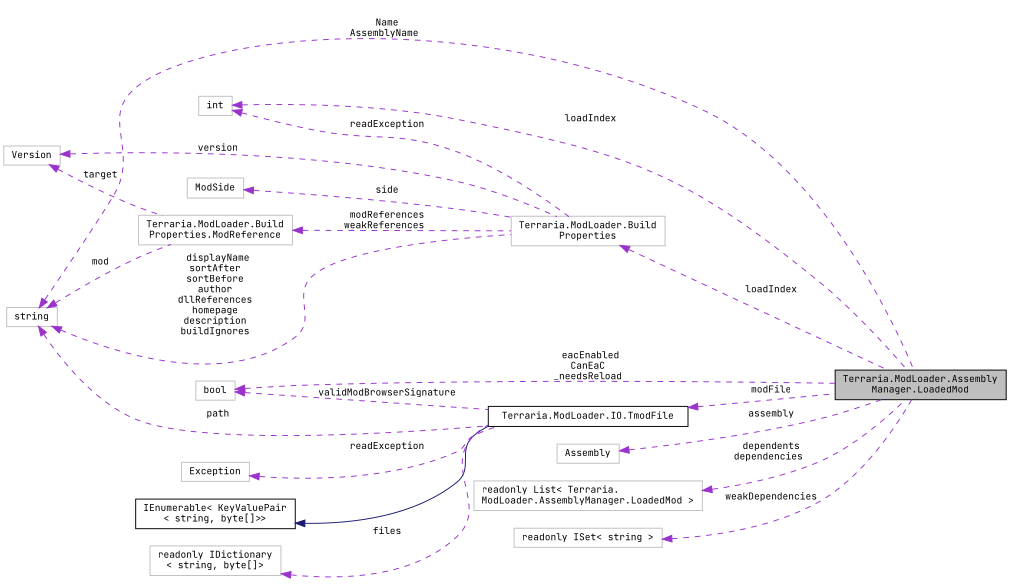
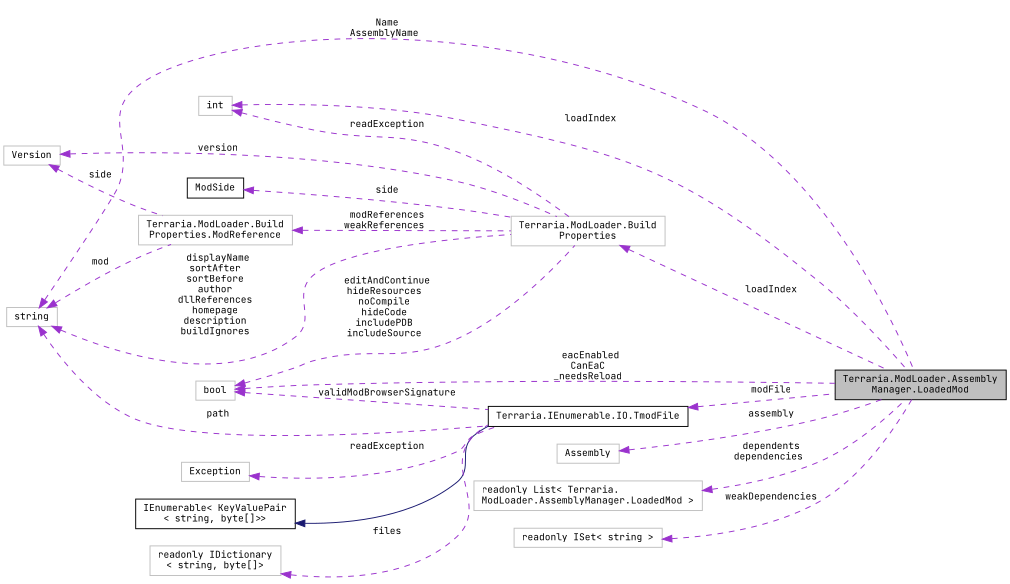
edge "Terraria.ModLoader.Build Properties.ModReference" -> "Version": label " target" -> " side"
node "ModSide": color grey75 -> black
edge "Terraria.ModLoader.Build Properties" -> "bool": added, label "editAndContinue hideResources noCompile hideCode includePDB includeSource"
node "Terraria.ModLoader.IO.TmodFile": label "Terraria.ModLoader.IO.TmodFile" -> "Terraria.IEnumerable.IO.TmodFile"
